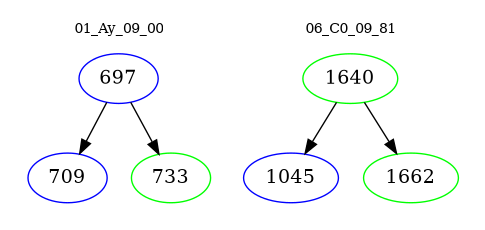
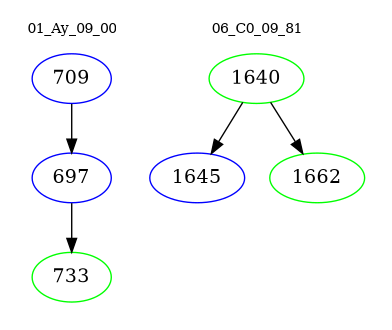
edge "697" -> "709": reversed
node "1045": label "1045" -> "1645"
